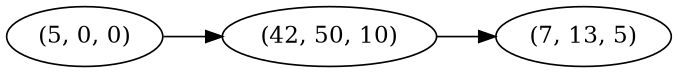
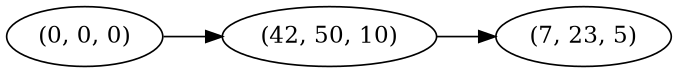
node "(5, 0, 0)": label "(5, 0, 0)" -> "(0, 0, 0)"
node "(7, 13, 5)": label "(7, 13, 5)" -> "(7, 23, 5)"
